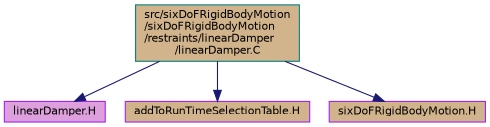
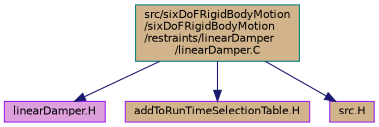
node "sixDoFRigidBodyMotion.H": label "sixDoFRigidBodyMotion.H" -> "src.H"
